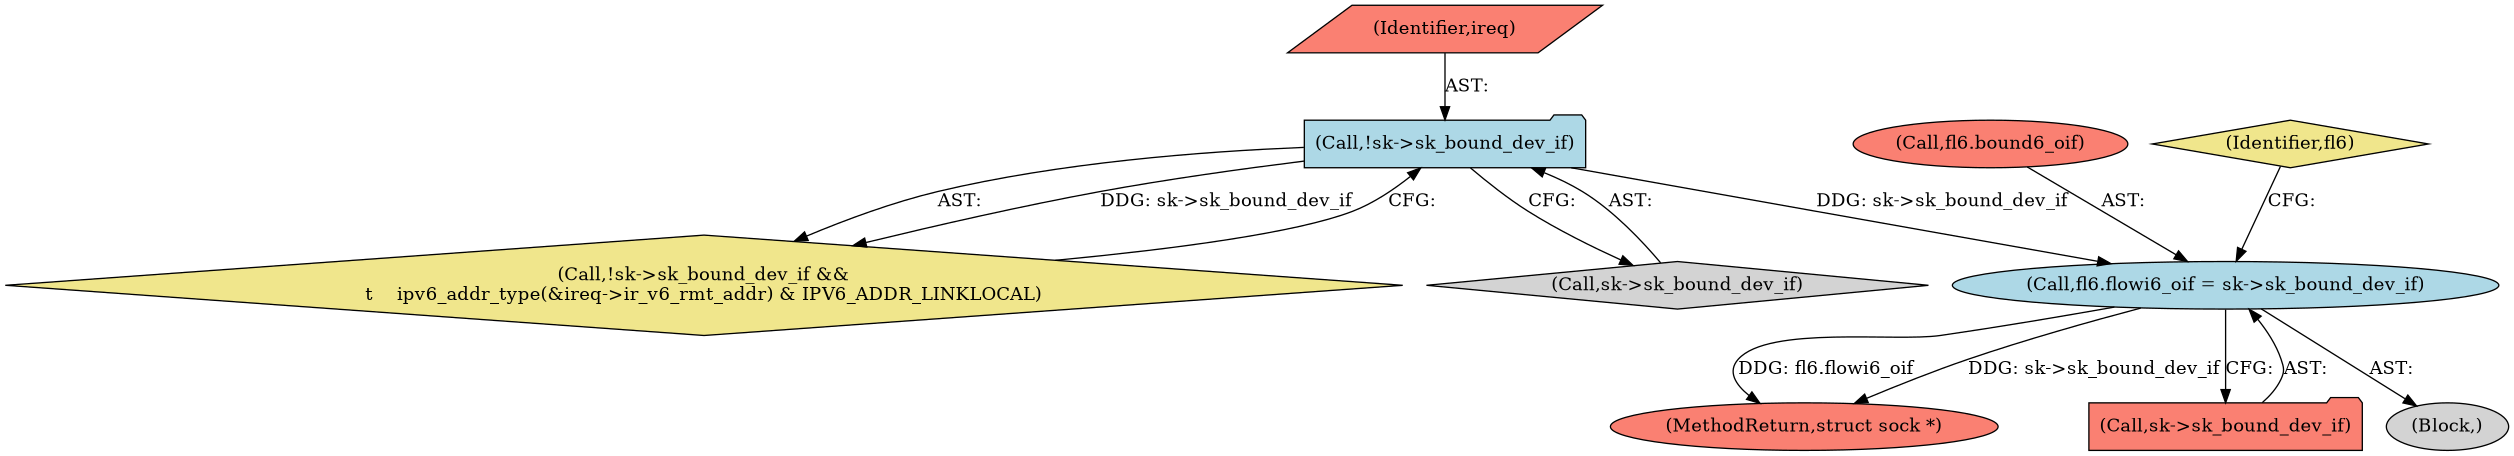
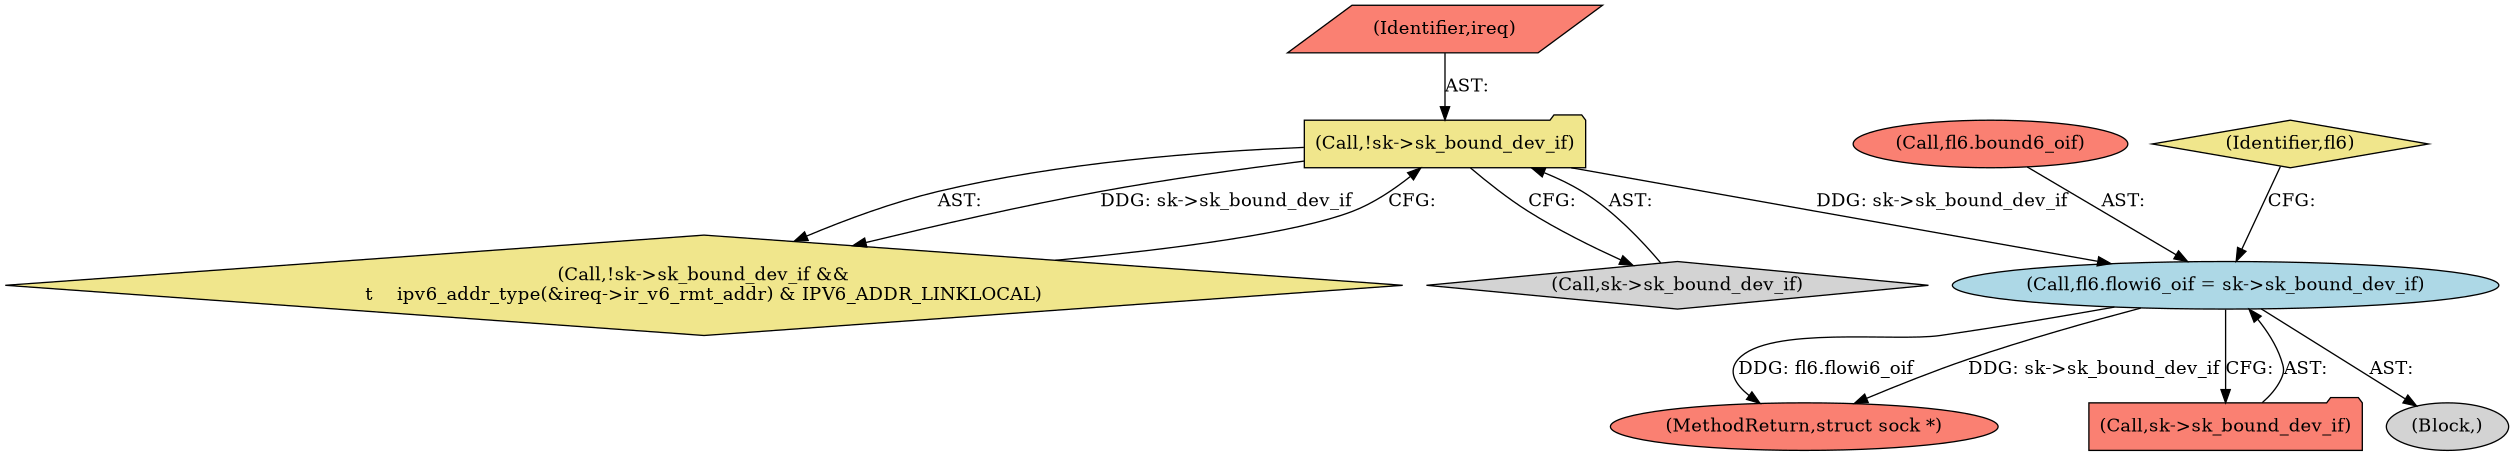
node "(Call,!sk->sk_bound_dev_if)": fillcolor lightblue -> khaki
